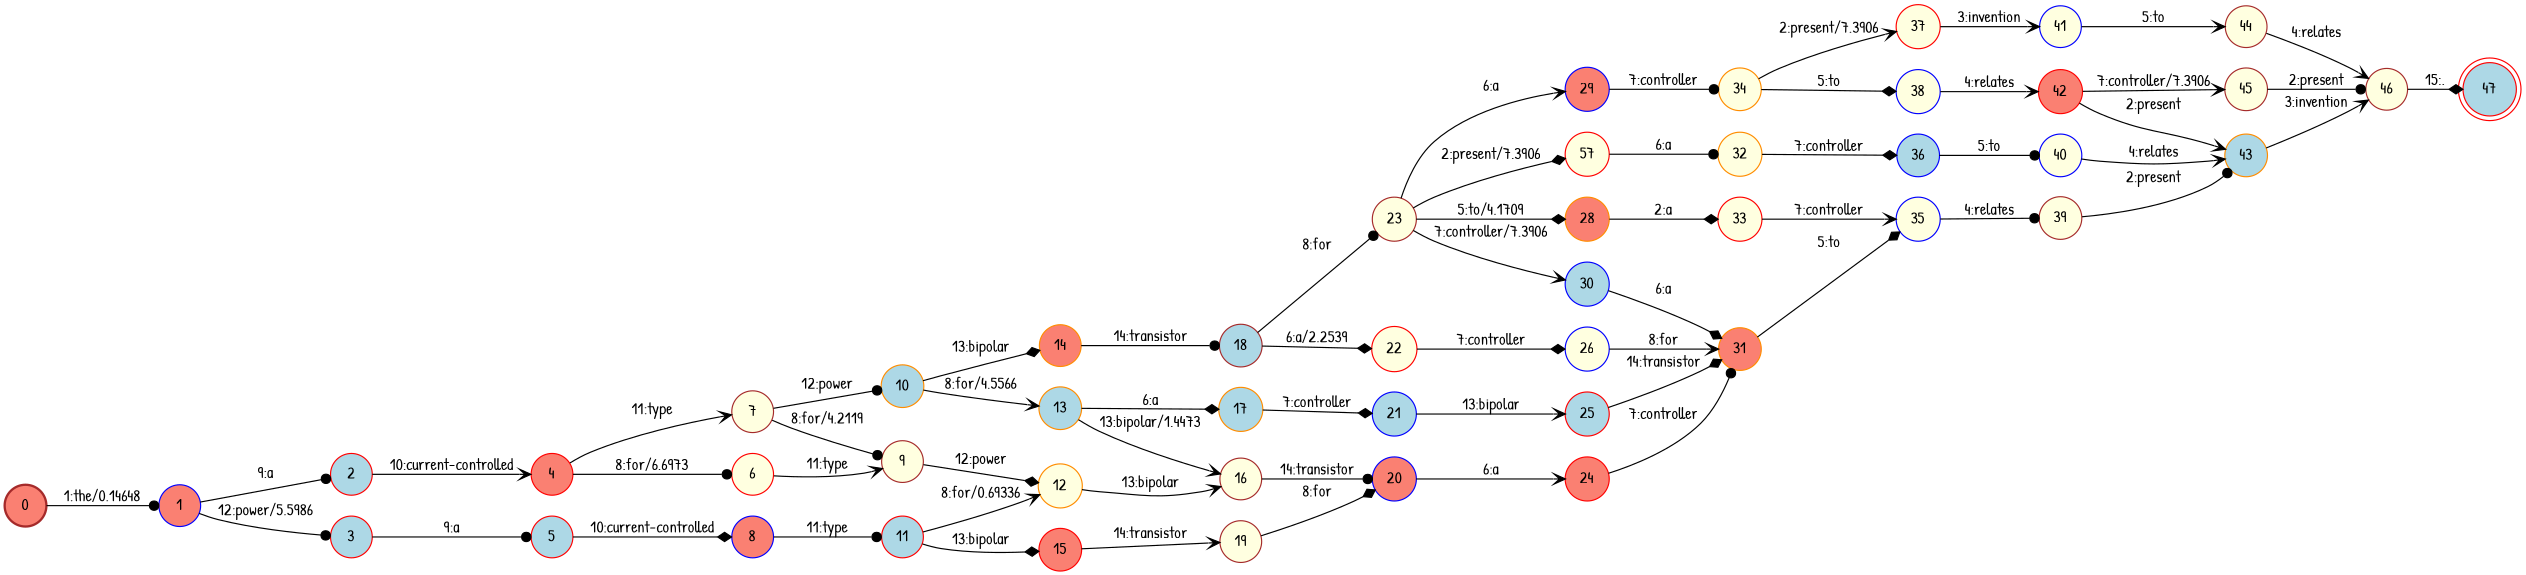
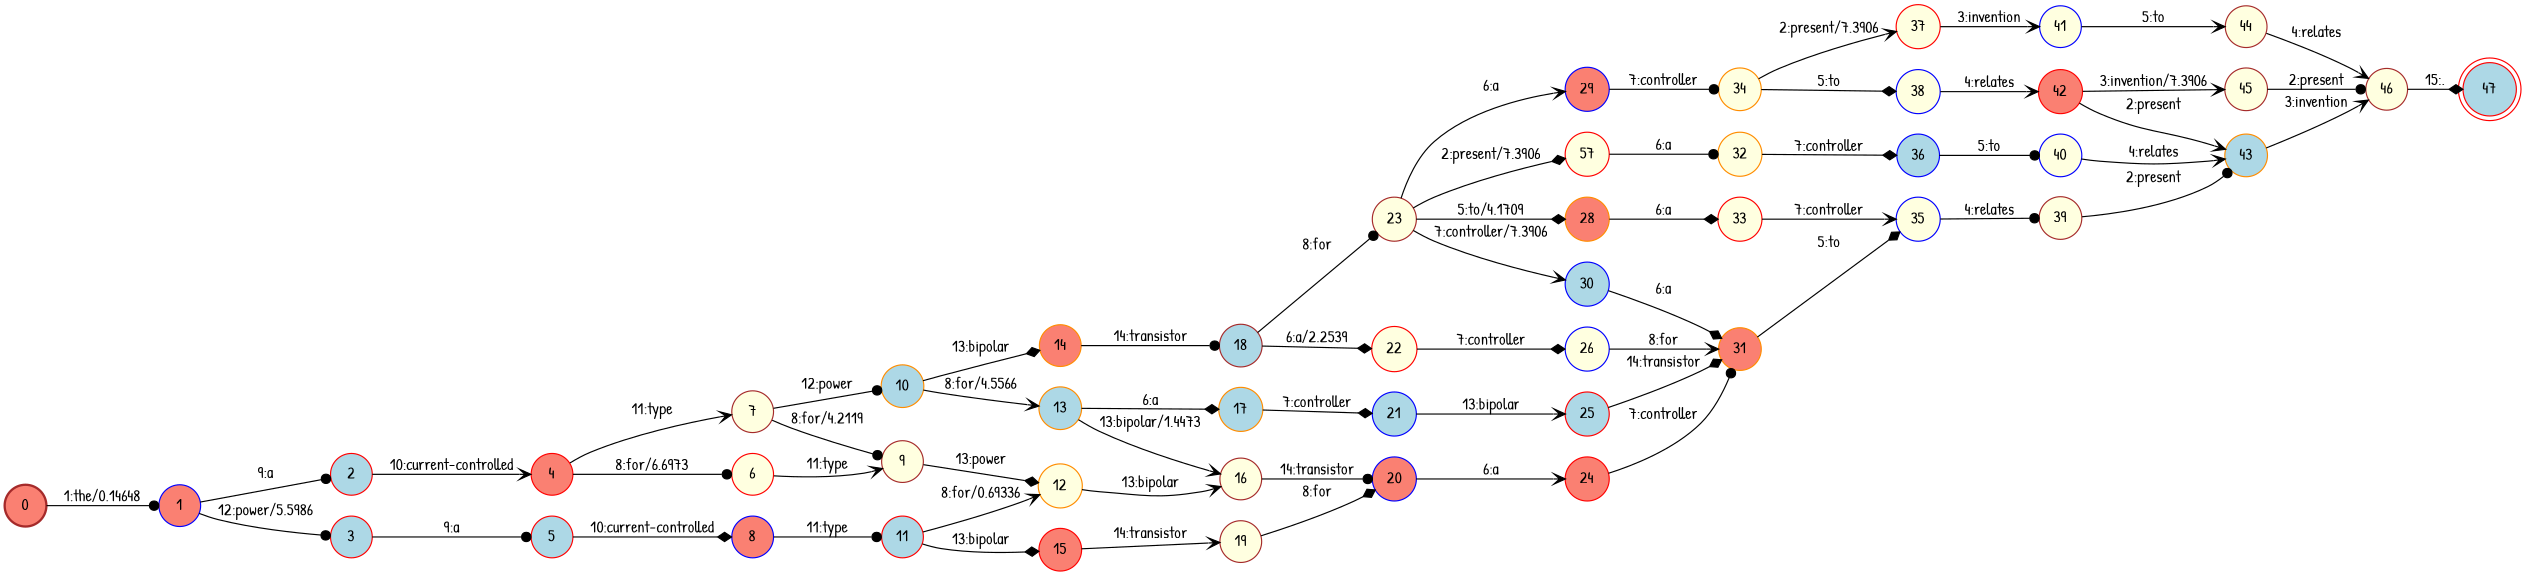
edge "42" -> "45": label "7:controller/7.3906" -> "3:invention/7.3906"
edge "28" -> "33": label "2:a" -> "6:a"
edge "9" -> "12": label "12:power" -> "13:power"
